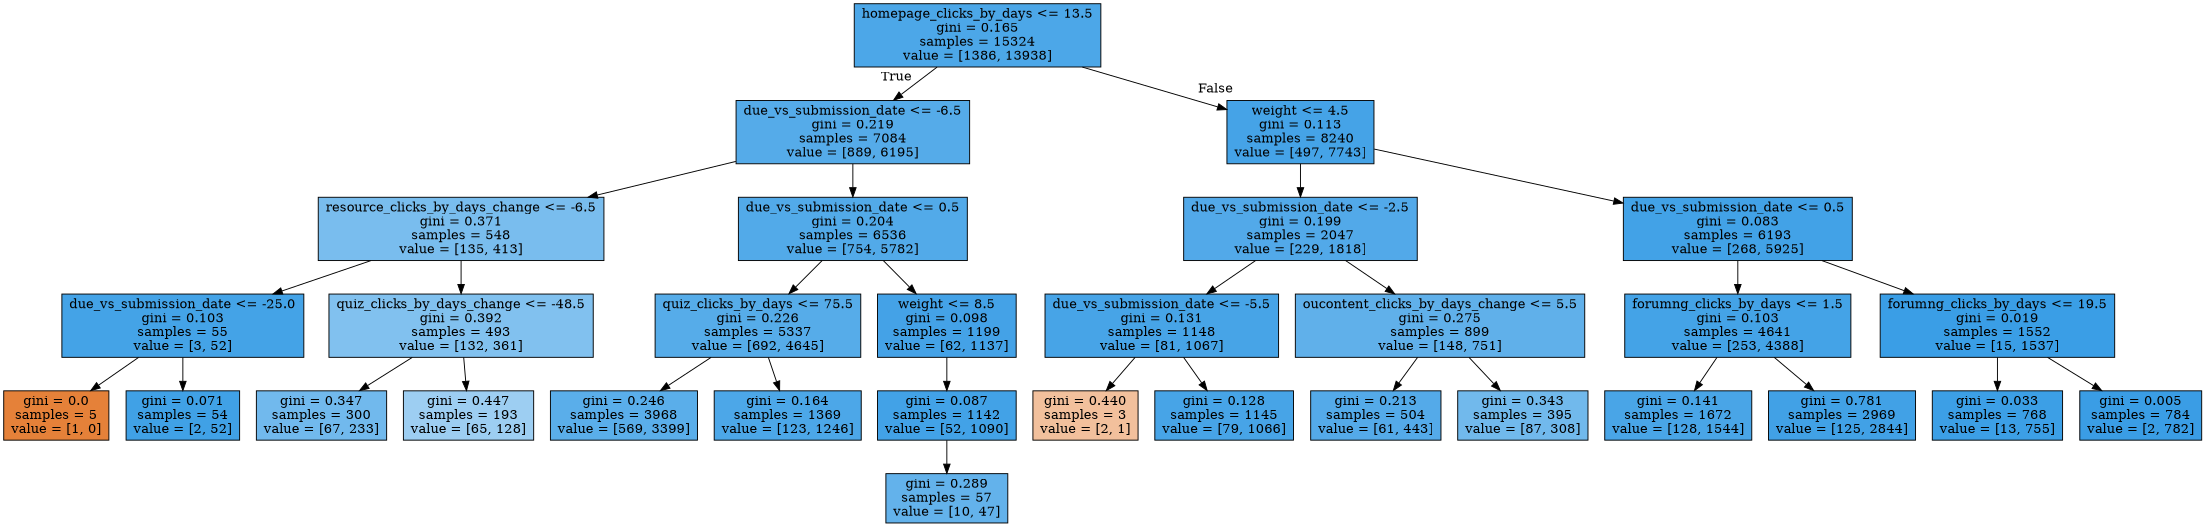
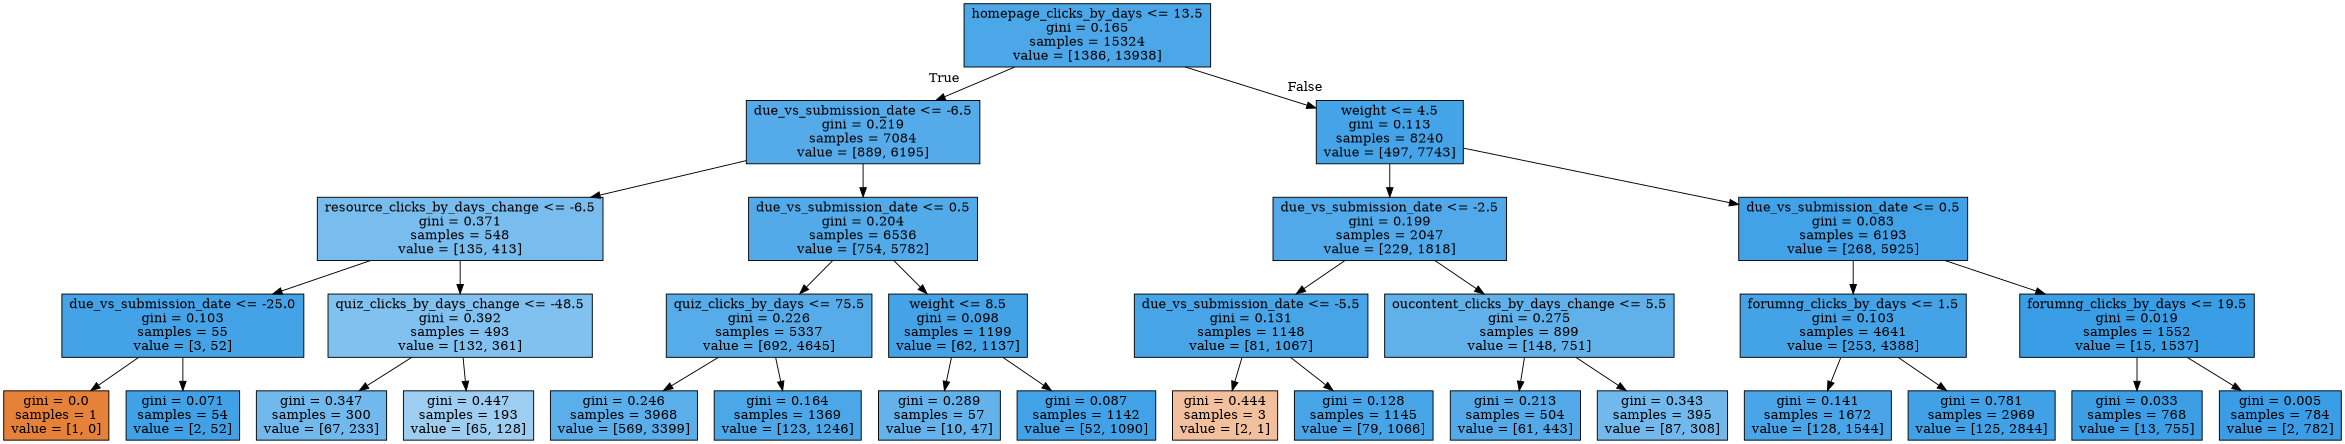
node "gini = 0.0 samples = 5 value = [1, 0]": label "gini = 0.0 samples = 5 value = [1, 0]" -> "gini = 0.0 samples = 1 value = [1, 0]"
node "gini = 0.440 samples = 3 value = [2, 1]": label "gini = 0.440 samples = 3 value = [2, 1]" -> "gini = 0.444 samples = 3 value = [2, 1]"
edge "gini = 0.087 samples = 1142 value = [52, 1090]" -> "gini = 0.289 samples = 57 value = [10, 47]": now "weight <= 8.5 gini = 0.098 samples = 1199 value = [62, 1137]" -> "gini = 0.289 samples = 57 value = [10, 47]"
